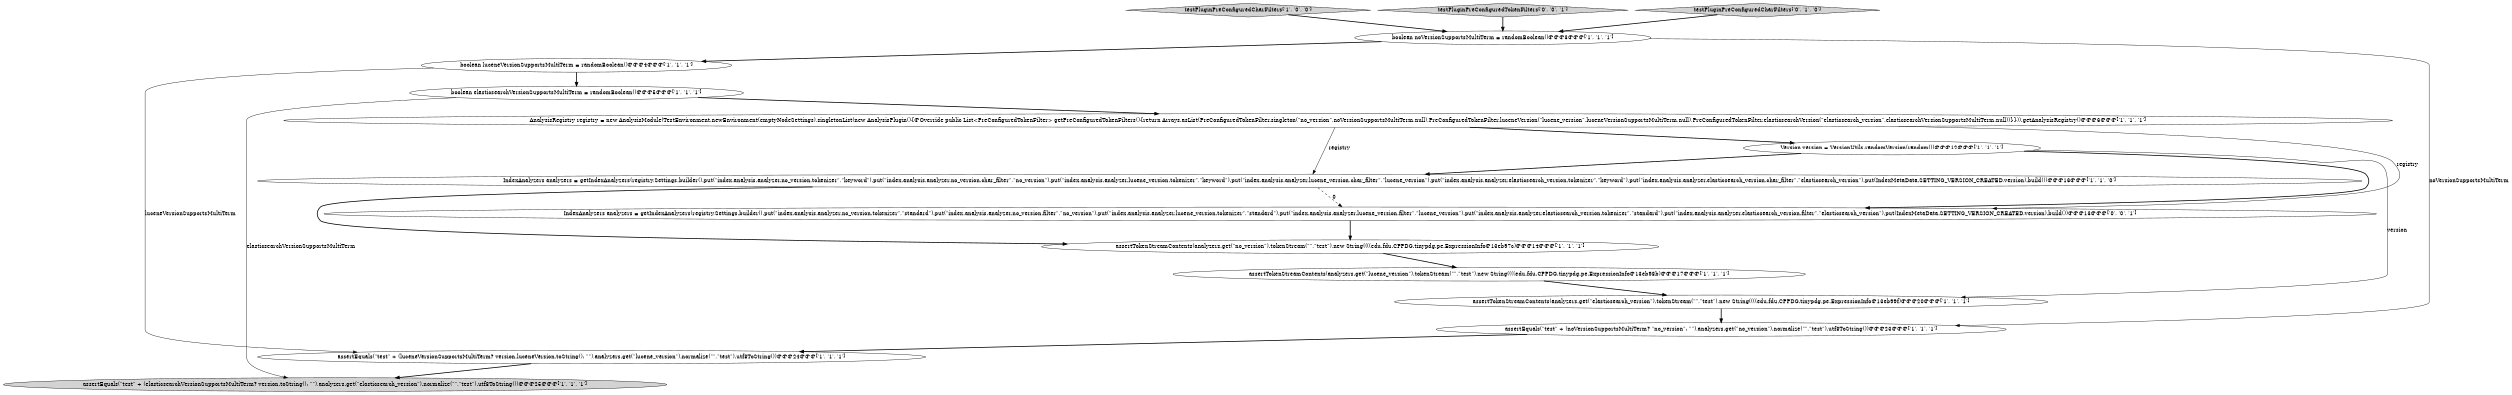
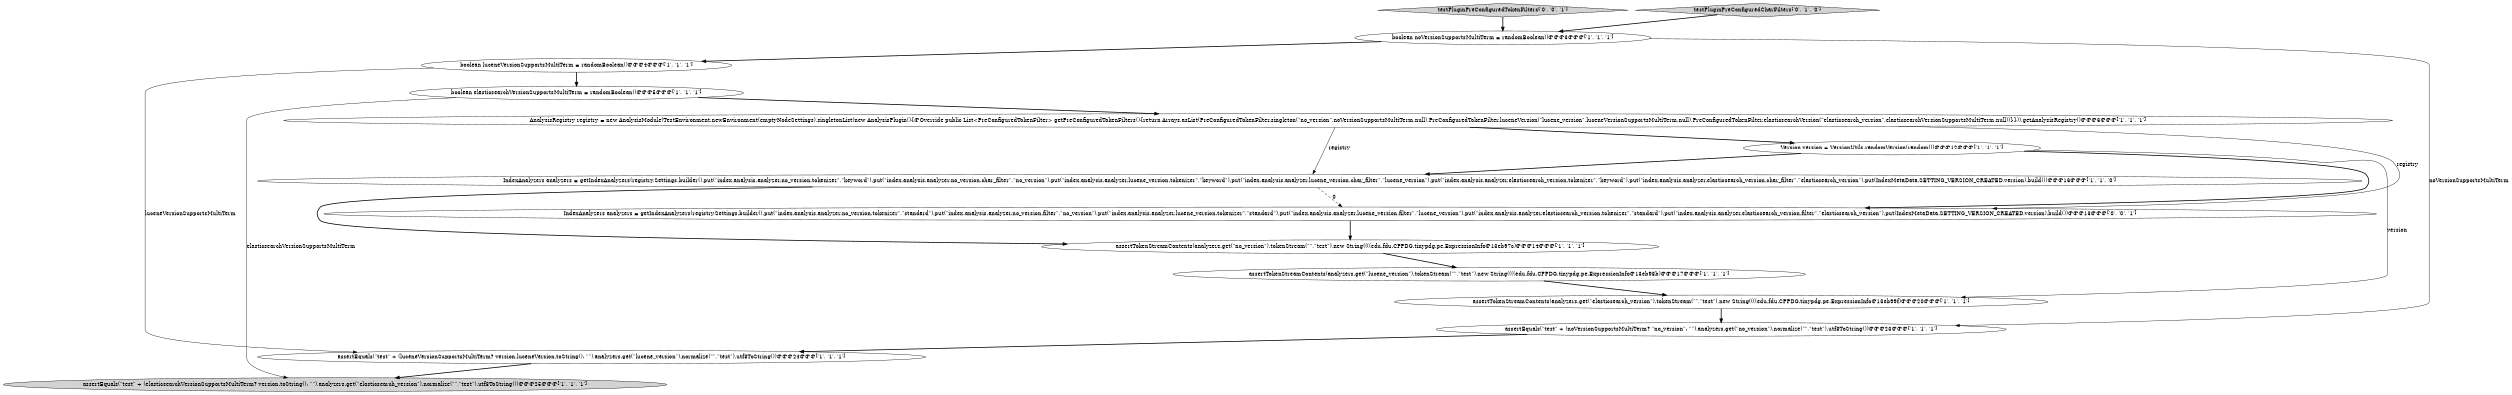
node "testPluginPreConfiguredCharFilters['1', '0', '0']": removed
